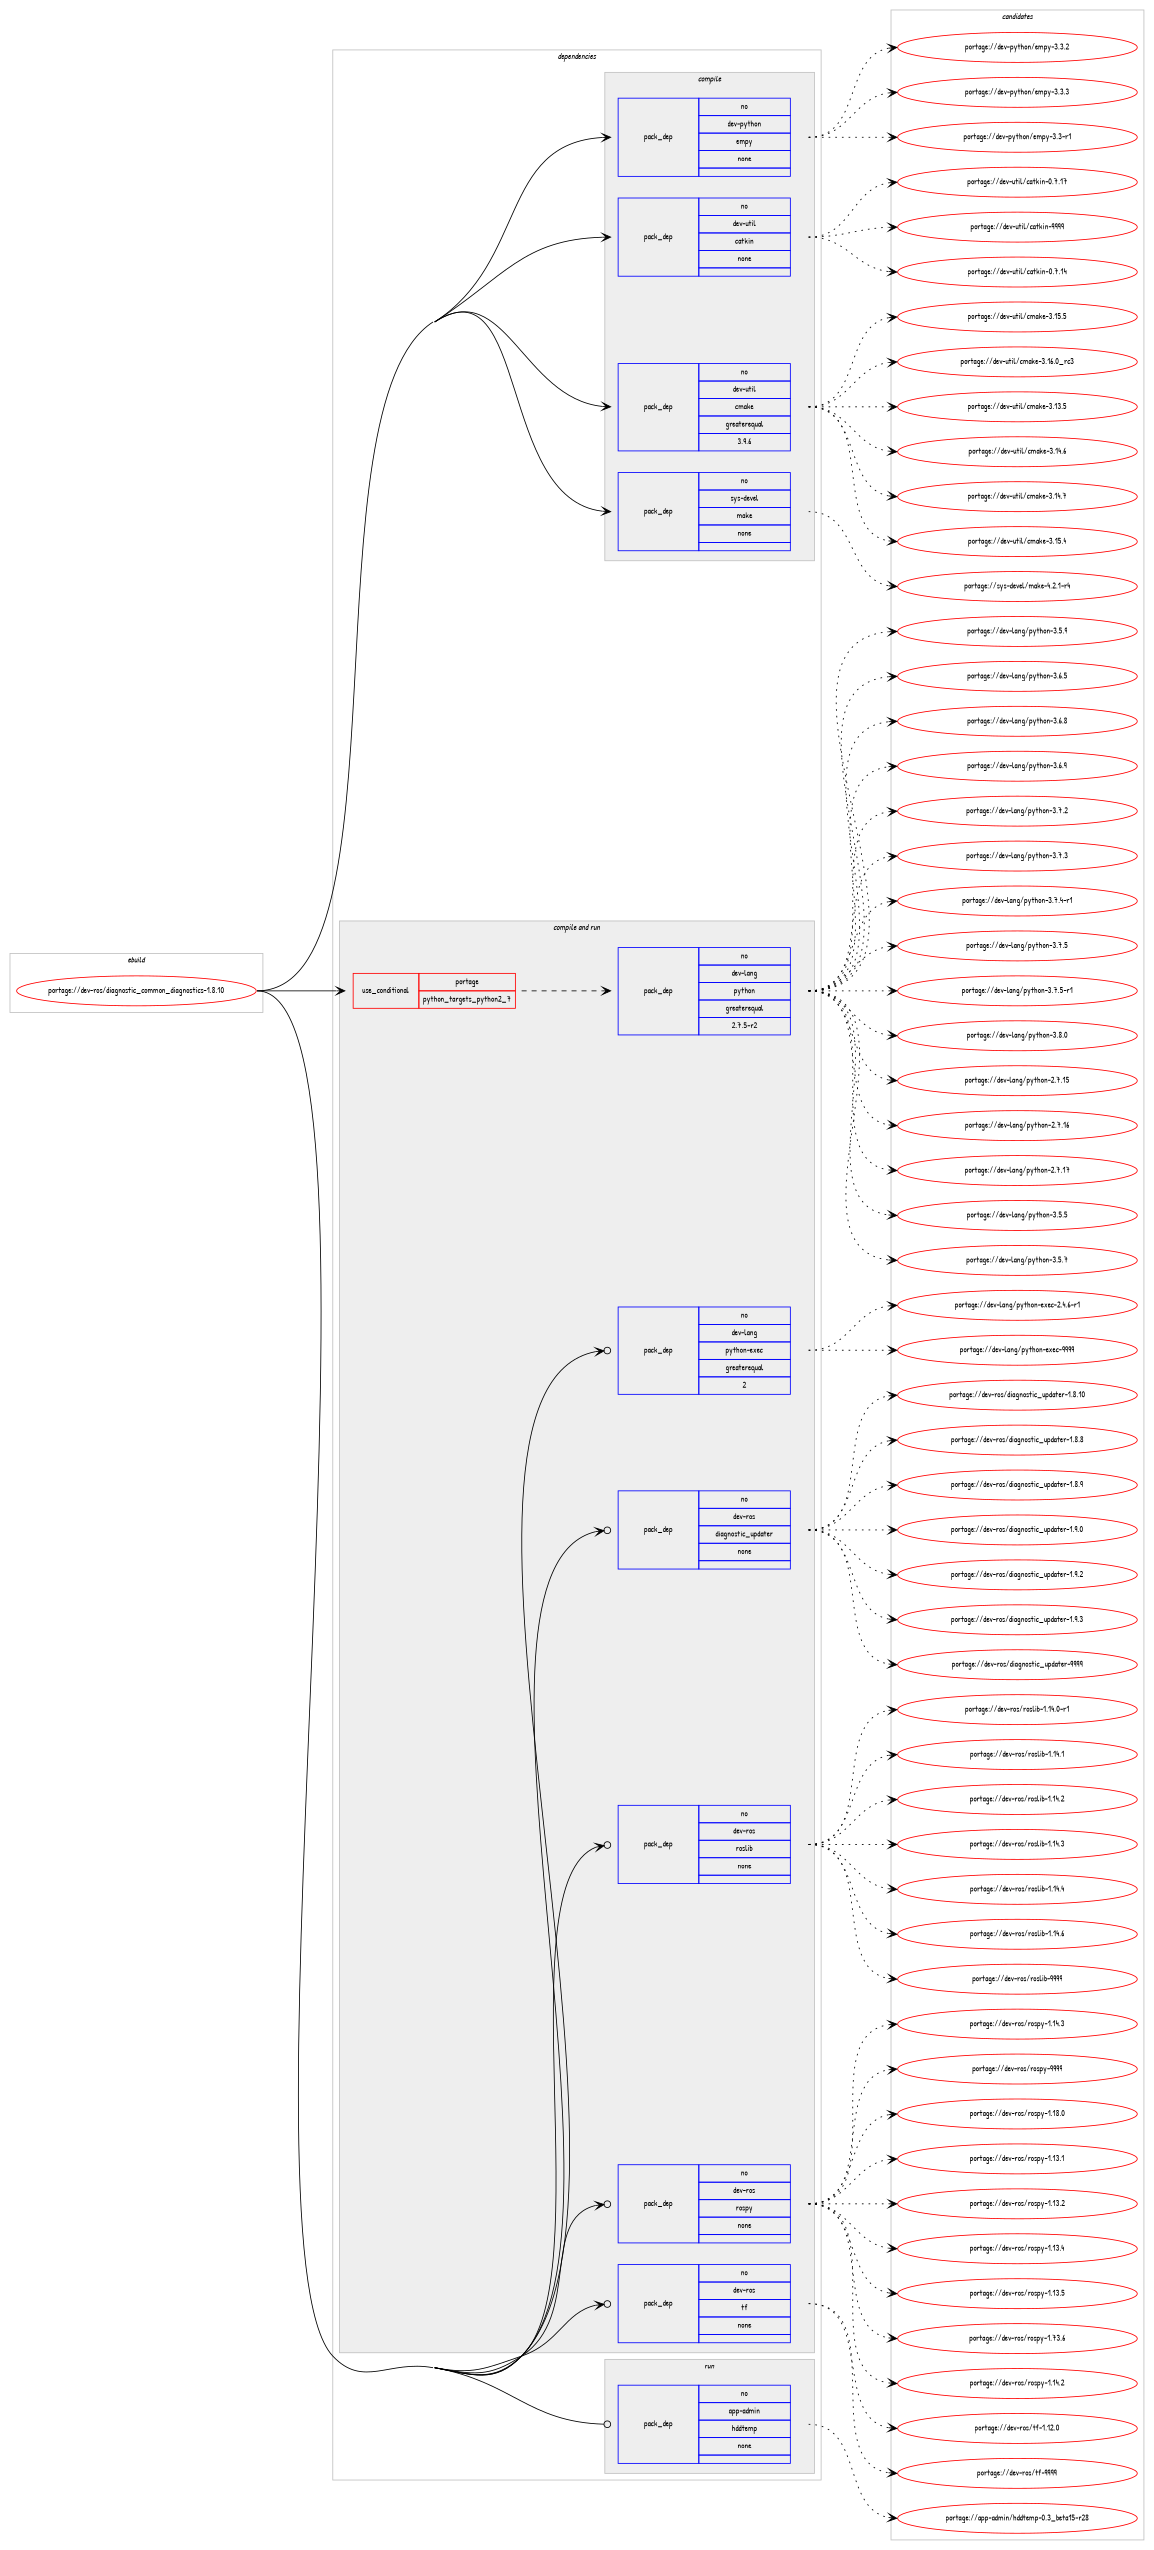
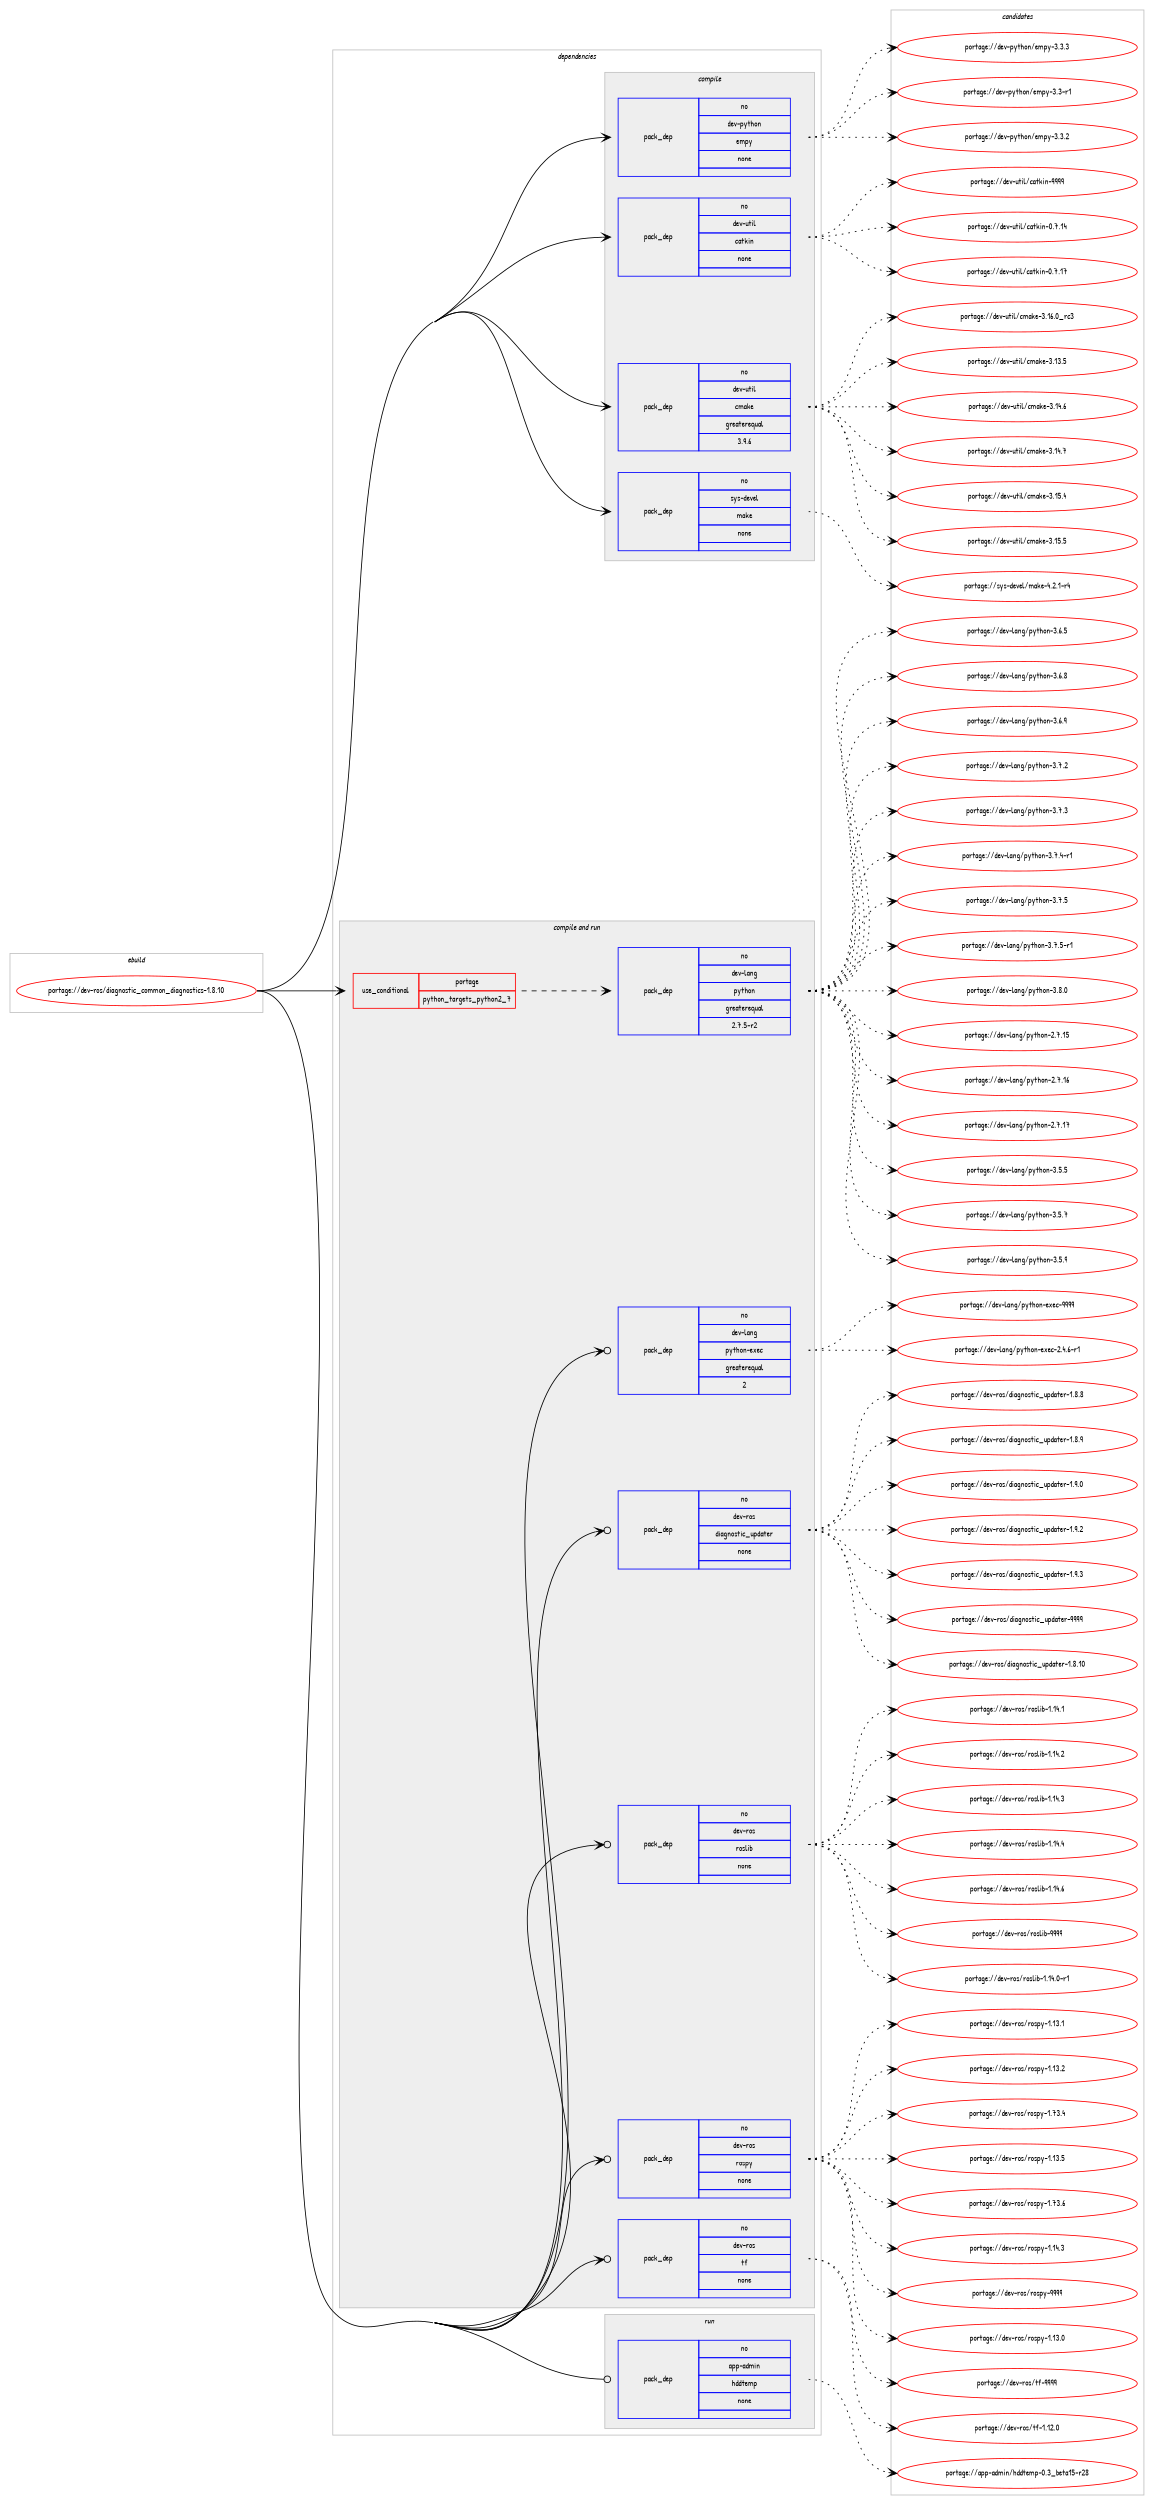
node "portage://dev-ros/rospy-1.18.0": label "portage://dev-ros/rospy-1.18.0" -> "portage://dev-ros/rospy-1.13.0"
node "portage://dev-ros/rospy-1.13.4": label "portage://dev-ros/rospy-1.13.4" -> "portage://dev-ros/rospy-1.73.4"
node "portage://dev-ros/rospy-1.14.2": removed
